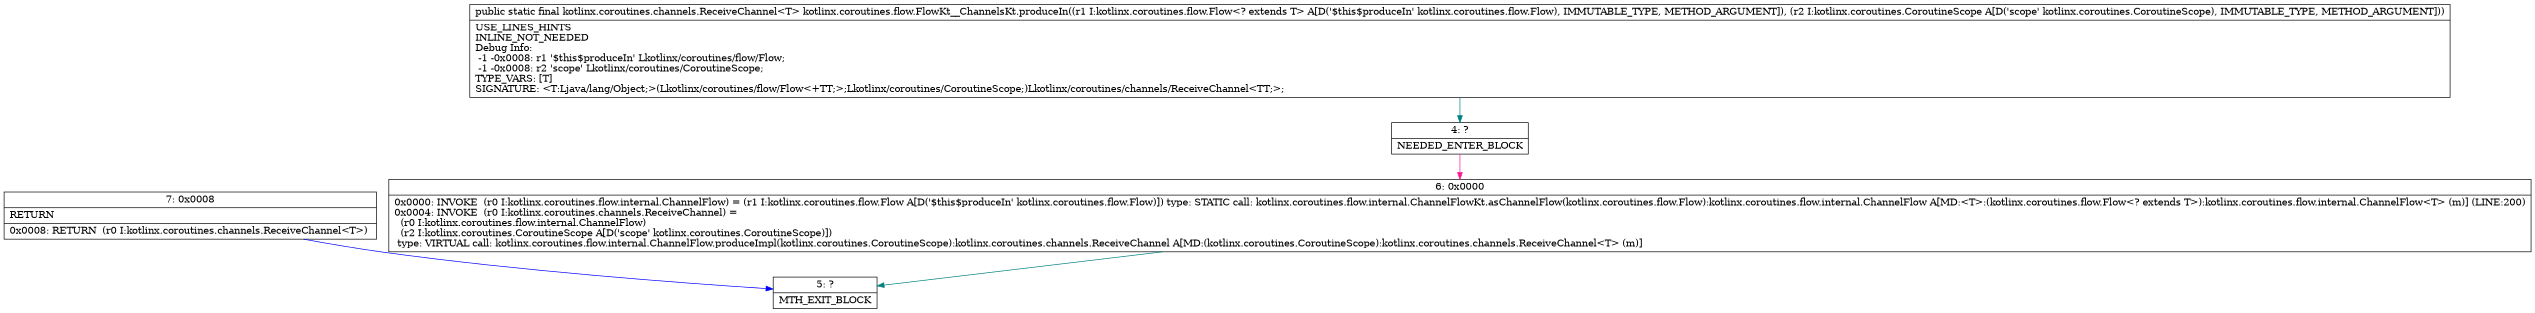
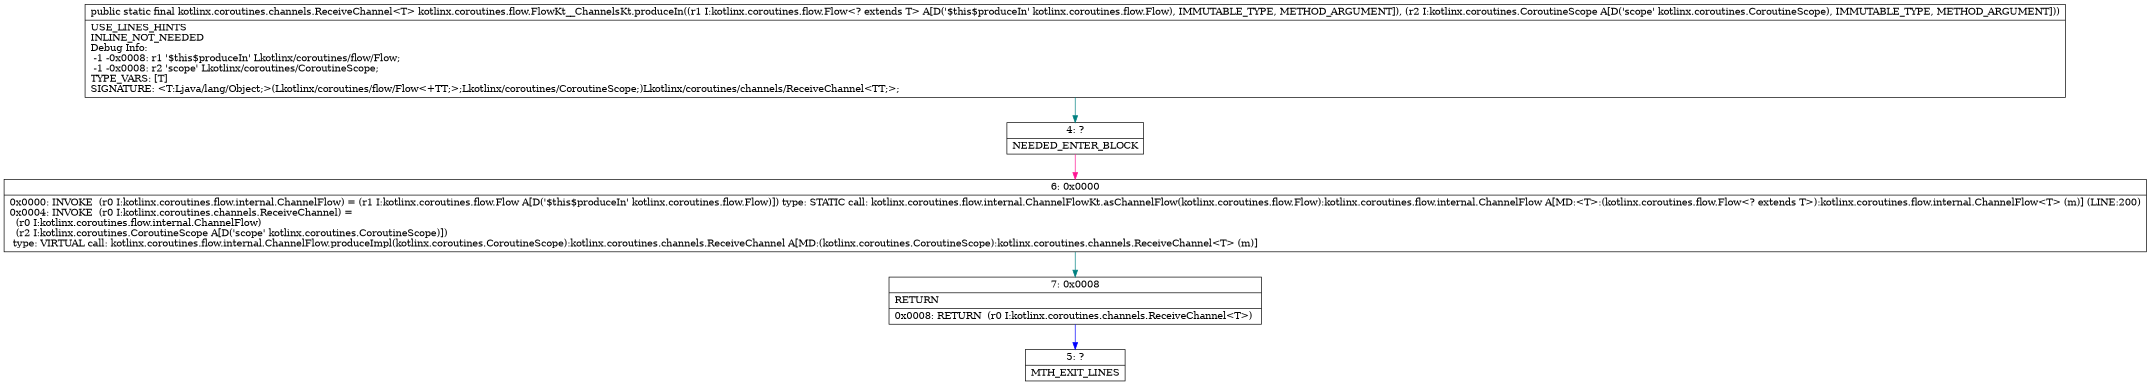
edge "6: 0x0000" -> "5: ?": now "6: 0x0000" -> "7: 0x0008"
node "5: ?": text "MTH_EXIT_BLOCK" -> "MTH_EXIT_LINES"
